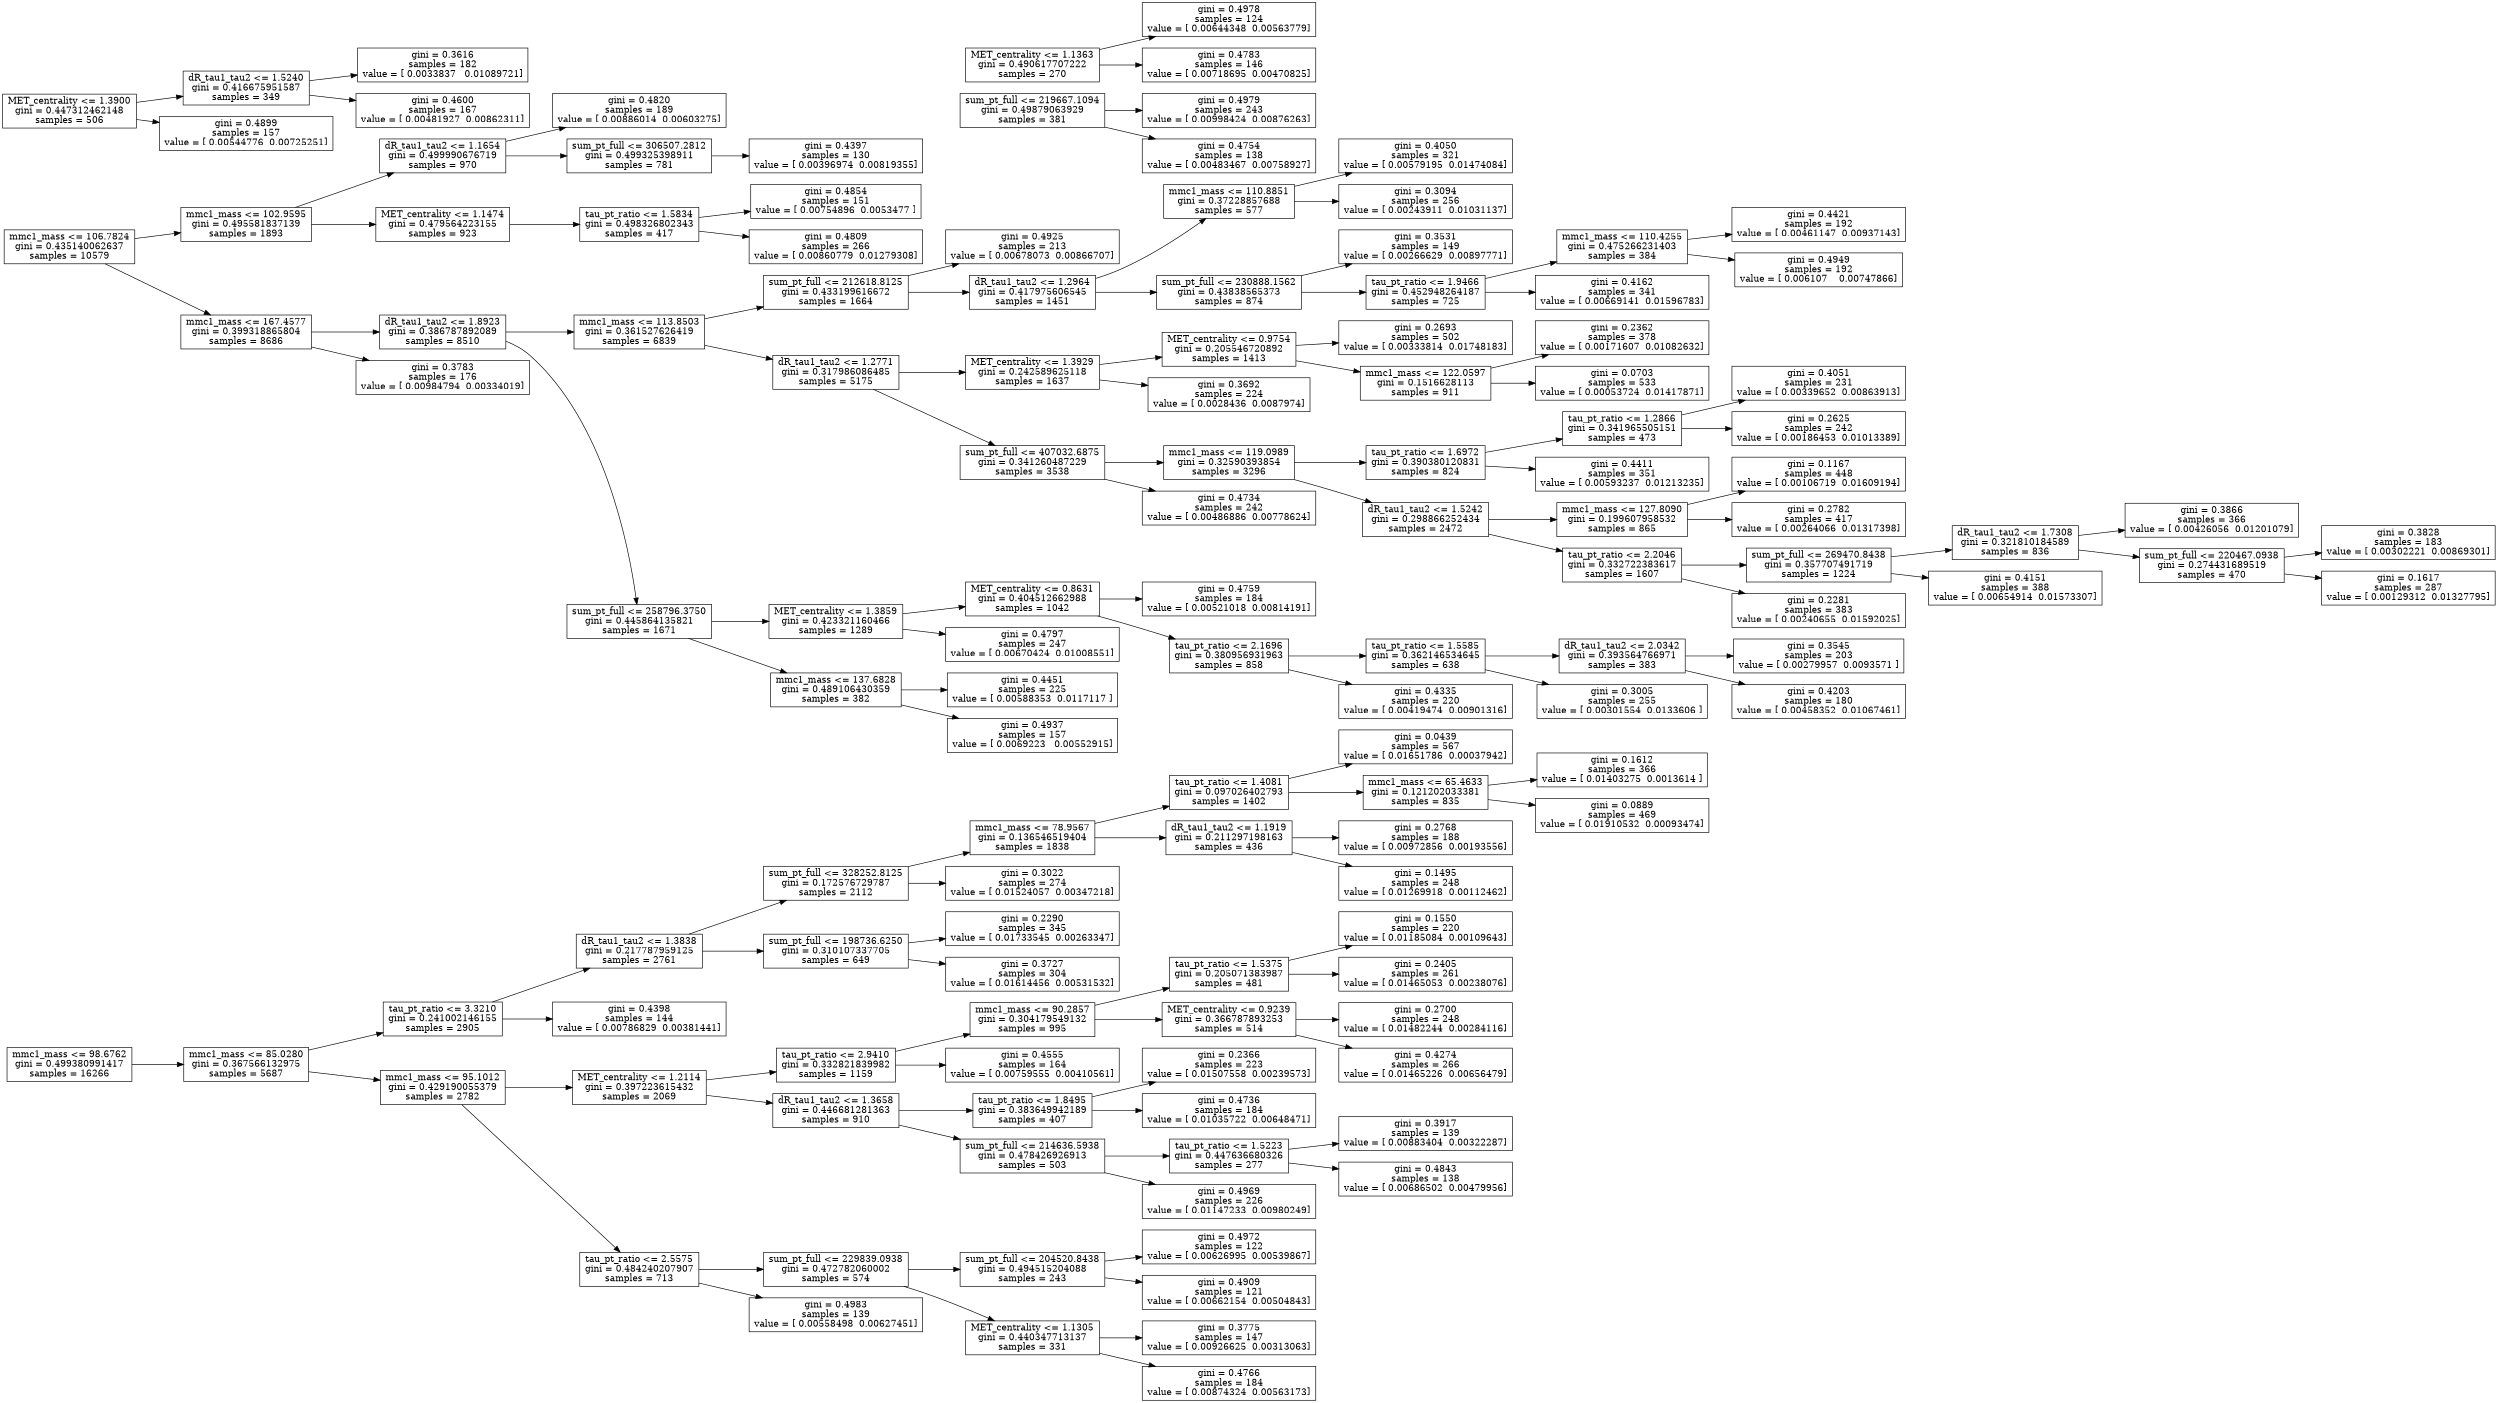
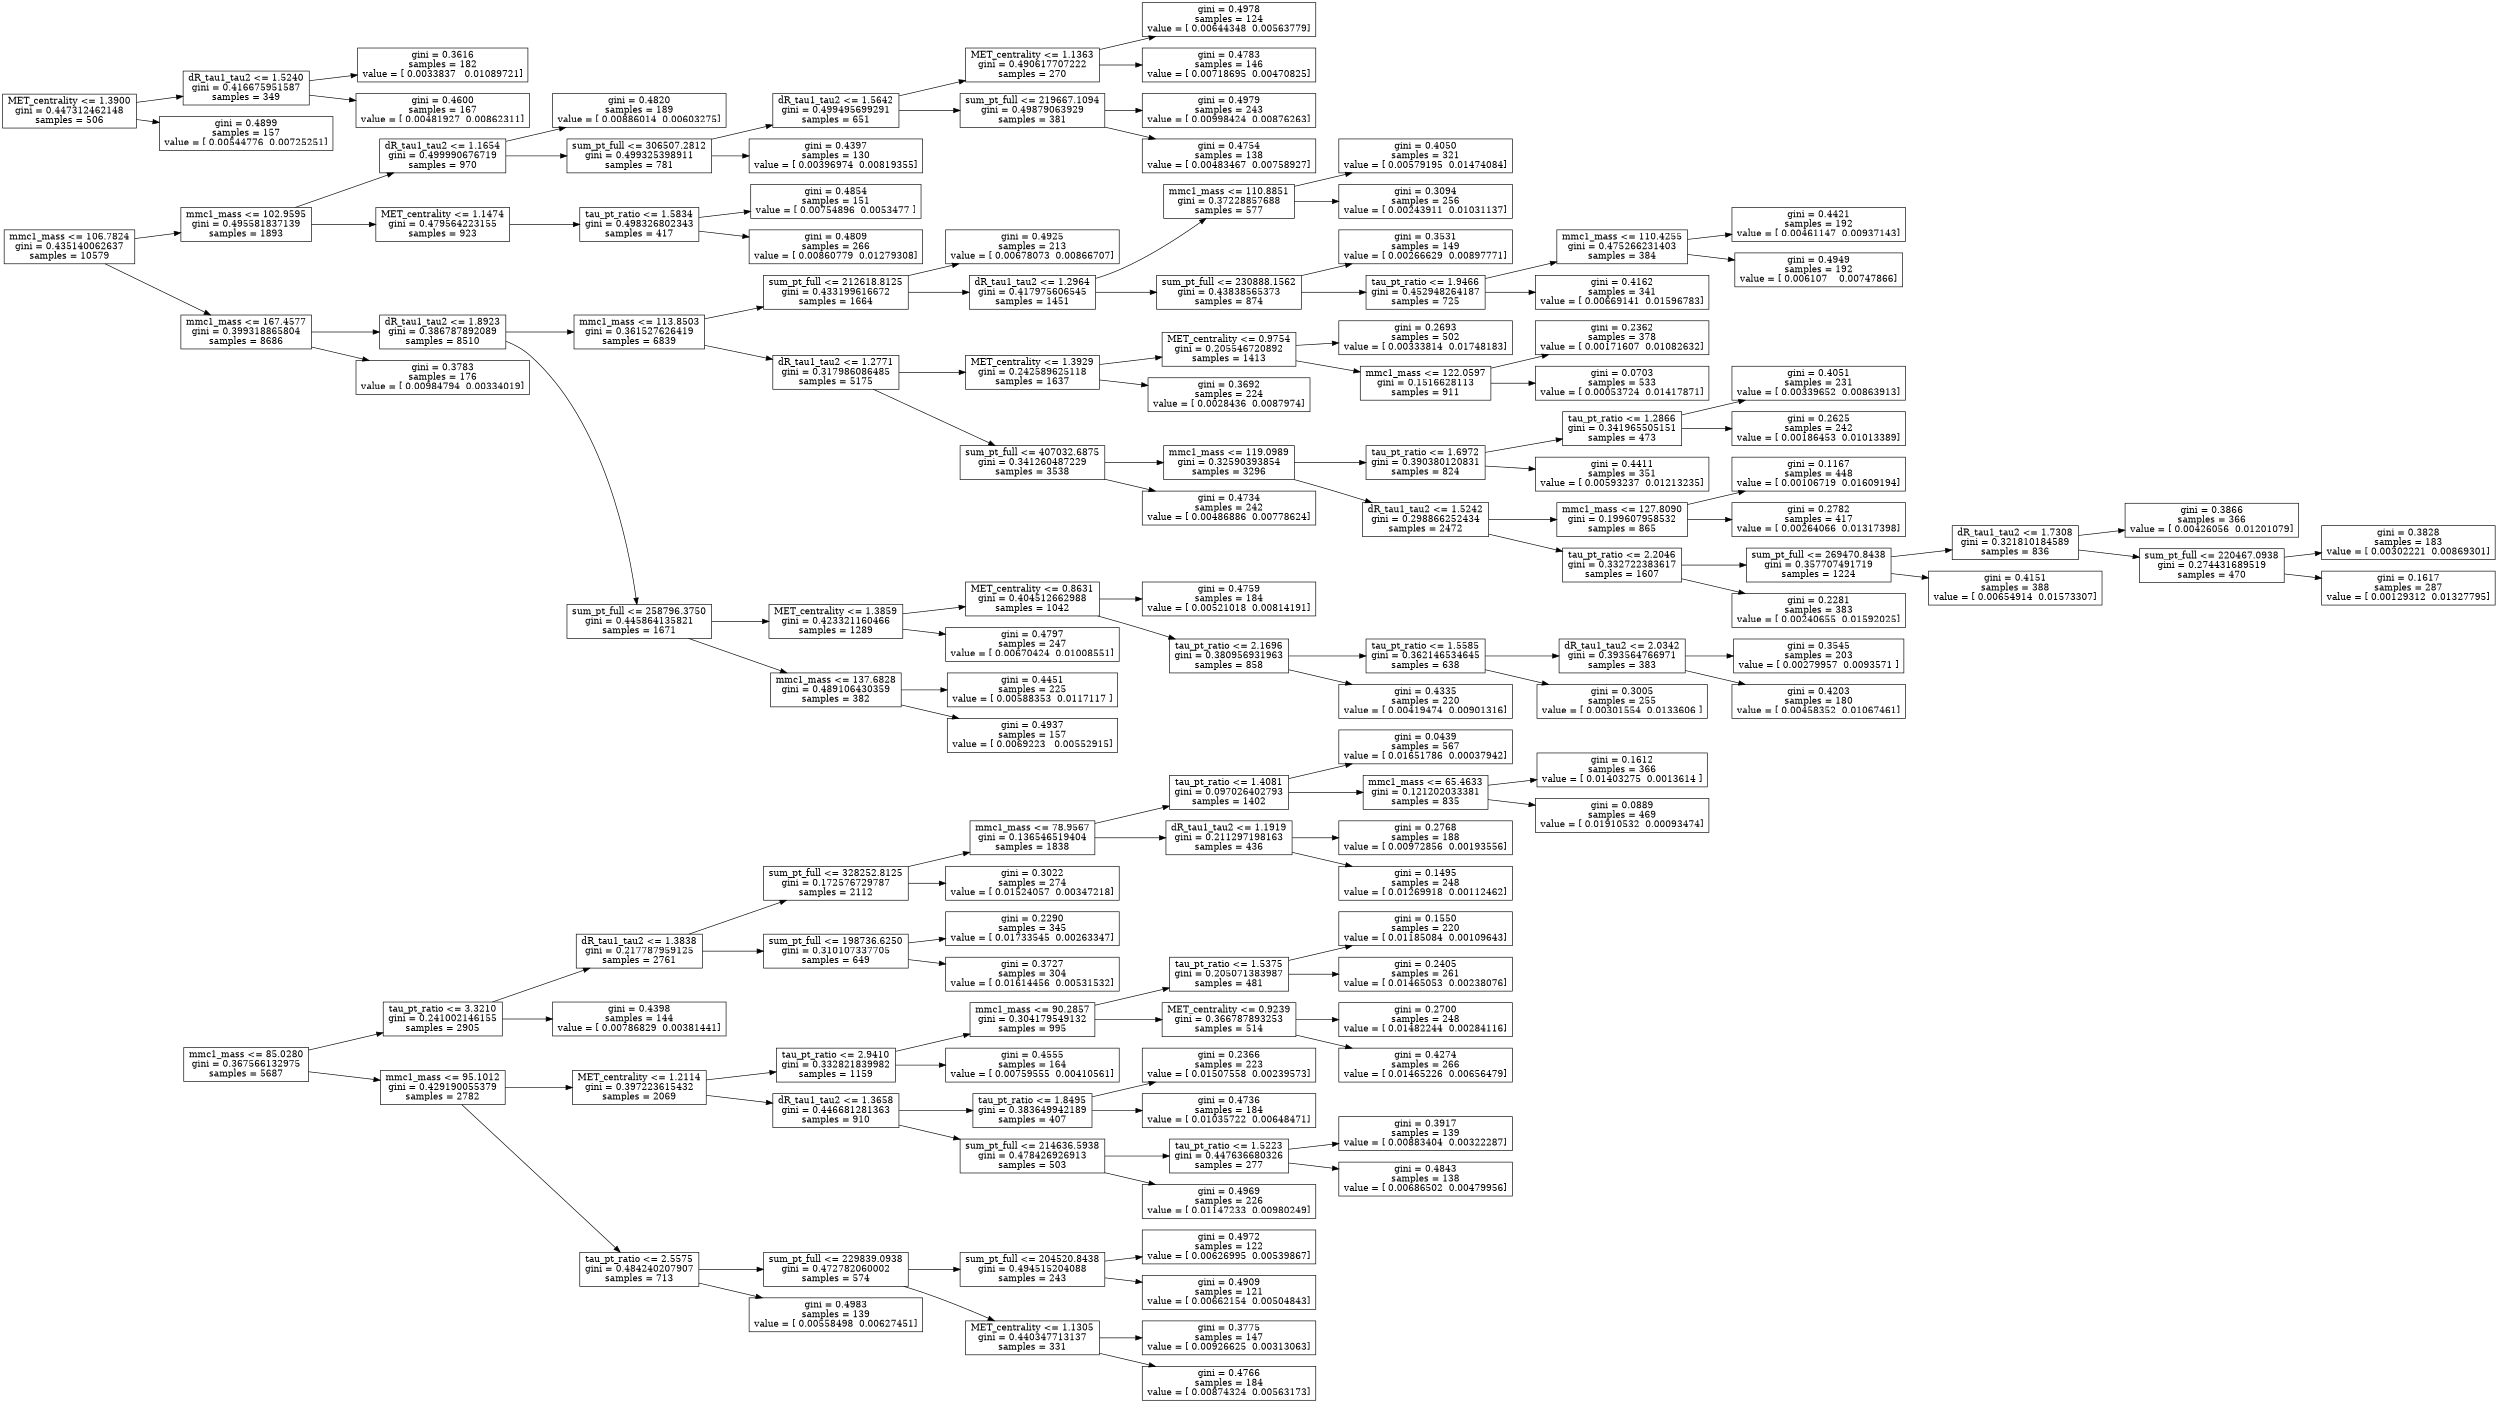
node "dR_tau1_tau2 <= 1.5642 gini = 0.499495699291 samples = 651": added
node "mmc1_mass <= 98.6762 gini = 0.499380991417 samples = 16266": removed
